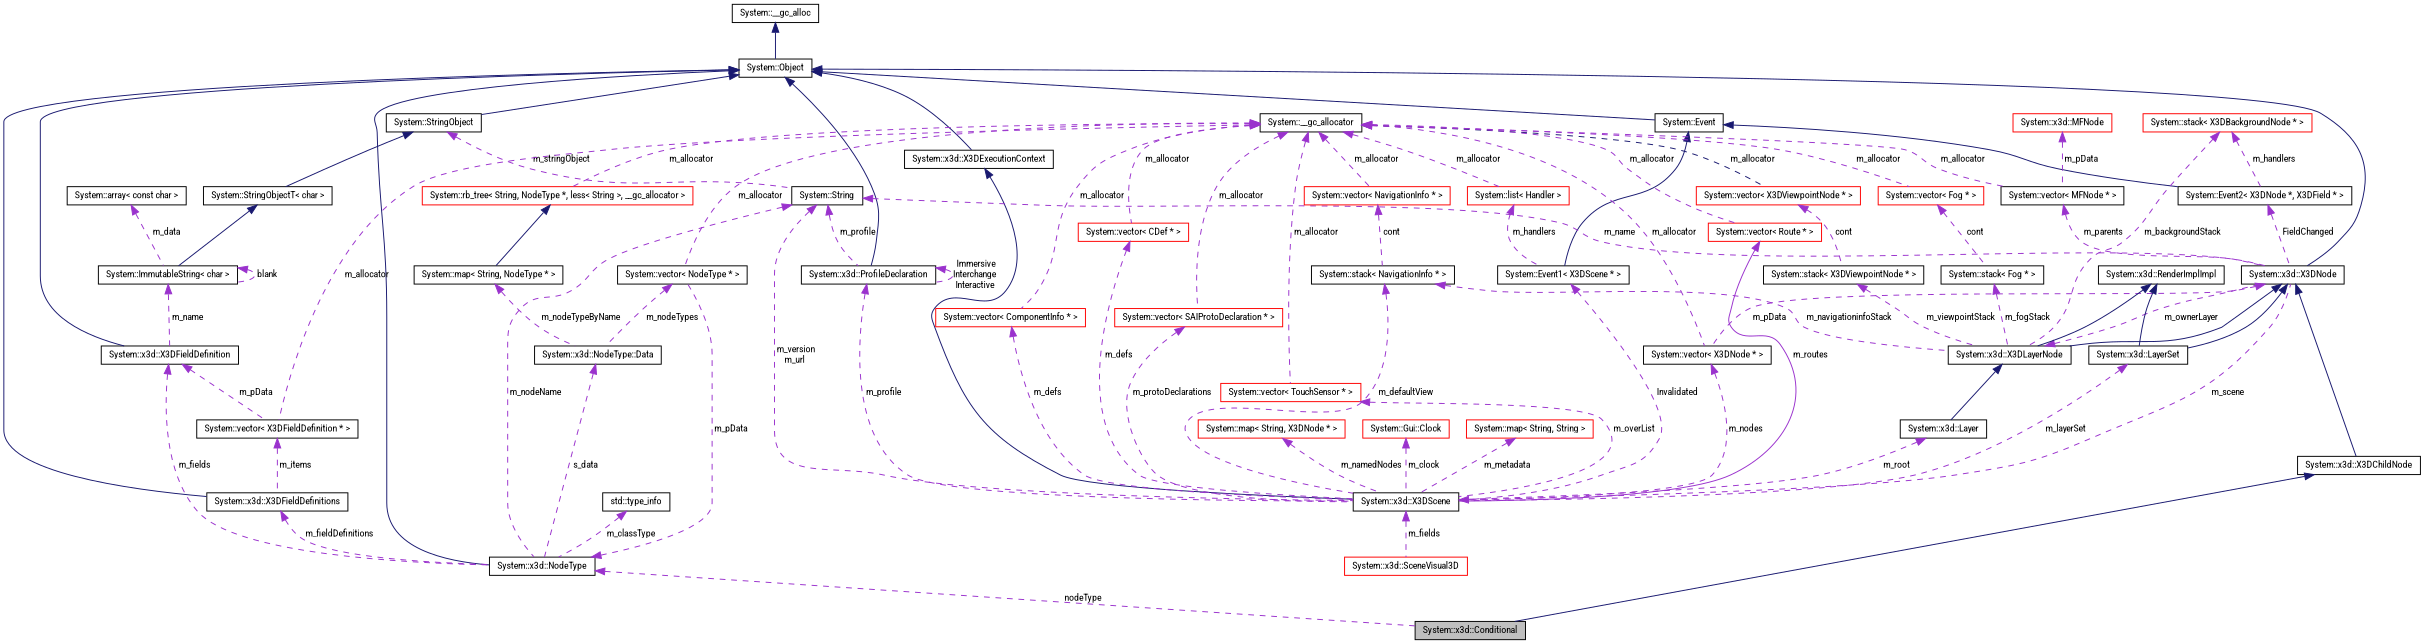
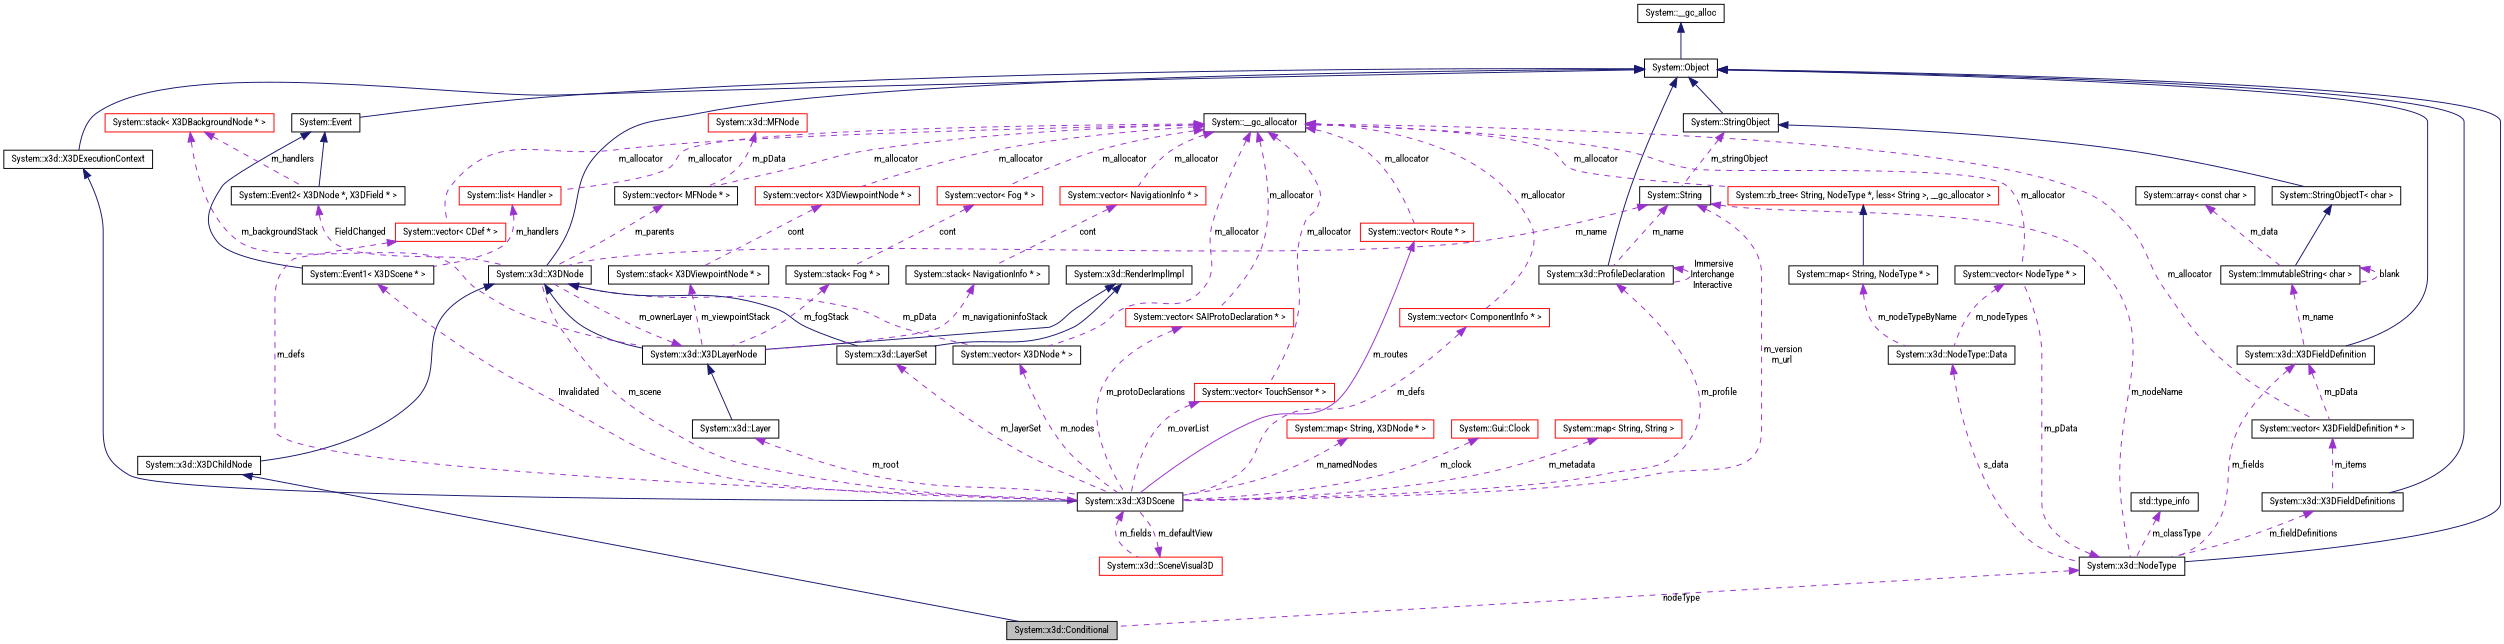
edge "System::vector< X3DViewpointNode * >" -> "System::__gc_allocator": color midnightblue -> darkorchid3
edge "System::x3d::ProfileDeclaration" -> "System::String": label " m_profile" -> " m_name"
edge "System::x3d::X3DScene" -> "System::stack< NavigationInfo * >": now "System::x3d::X3DScene" -> "System::x3d::SceneVisual3D"
